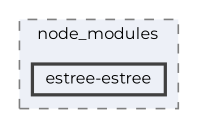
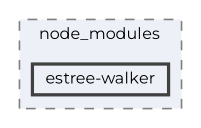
node "estree-estree": label "estree-estree" -> "estree-walker"
